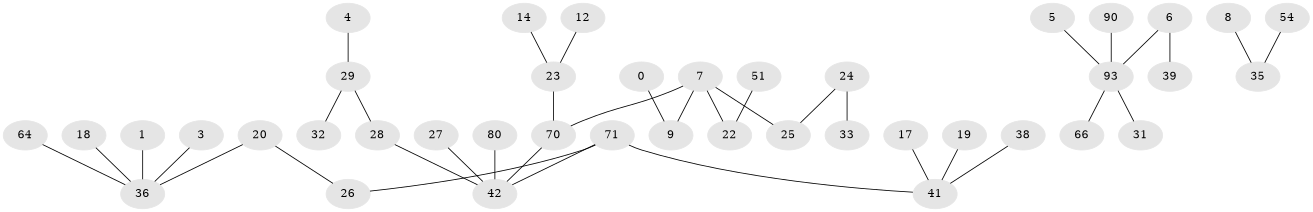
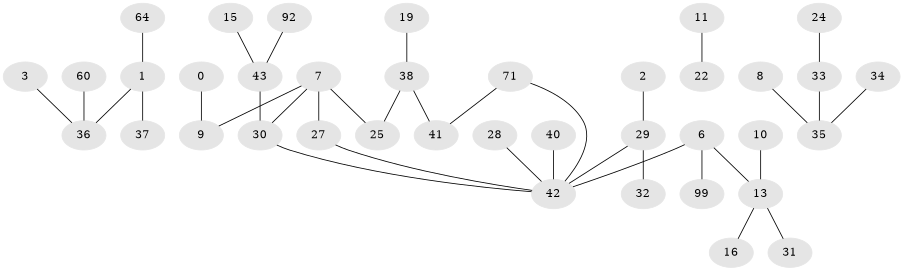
node "4": label "4" -> "2"
node "14": label "14" -> "15"
node "12": label "12" -> "92"
node "5": removed
node "90": label "90" -> "10"
node "54": label "54" -> "34"
node "23": label "23" -> "43"
node "51": label "51" -> "11"
node "93": label "93" -> "13"
node "39": label "39" -> "99"
edge "29" -- "28": now "29" -- "42"
edge "7" -- "22": now "7" -- "27"
edge "24" -- "25": now "38" -- "25"
edge "33" -- "35": added
node "18": removed
node "37": added
node "20": label "20" -> "60"
node "80": label "80" -> "40"
node "70": label "70" -> "30"
node "17": removed
node "66": label "66" -> "16"
edge "64" -- "36": now "64" -- "1"
edge "19" -- "41": now "19" -- "38"
edge "6" -- "42": added
node "26": removed
